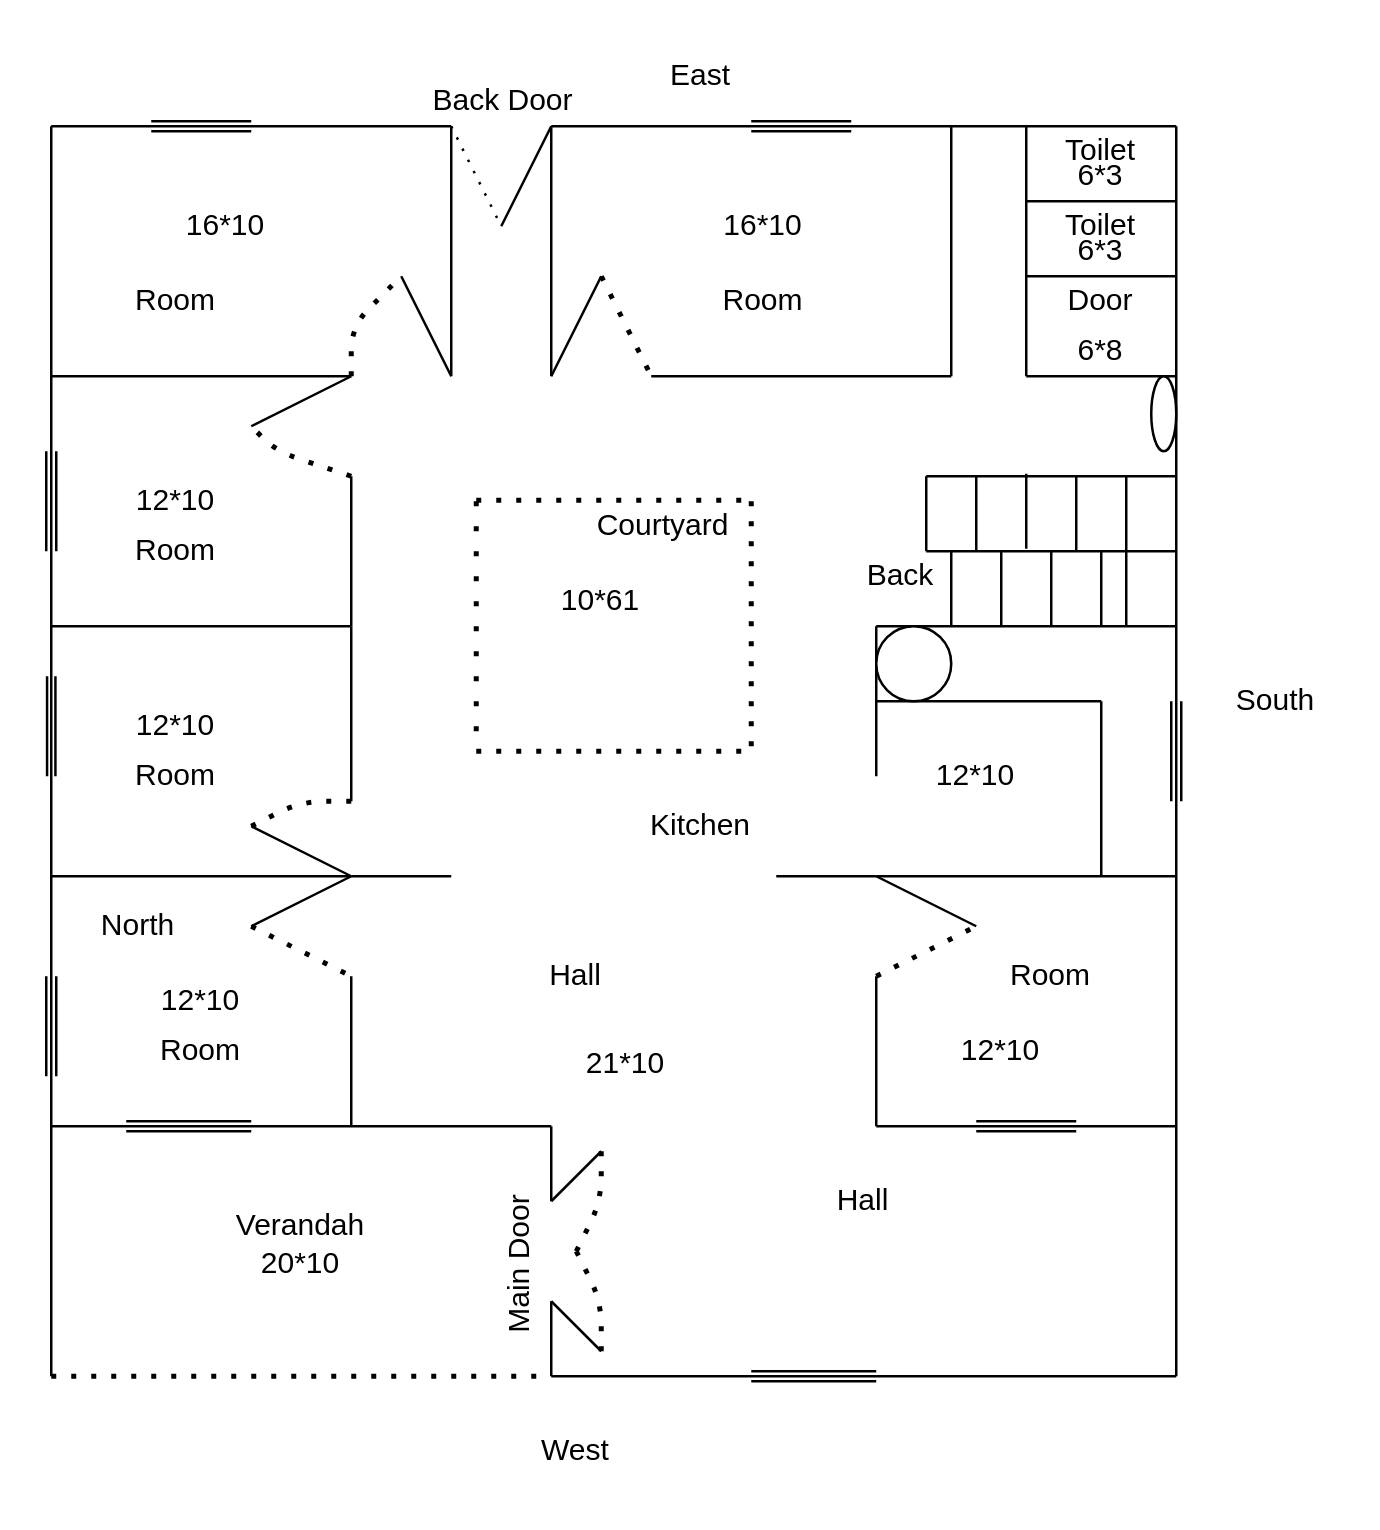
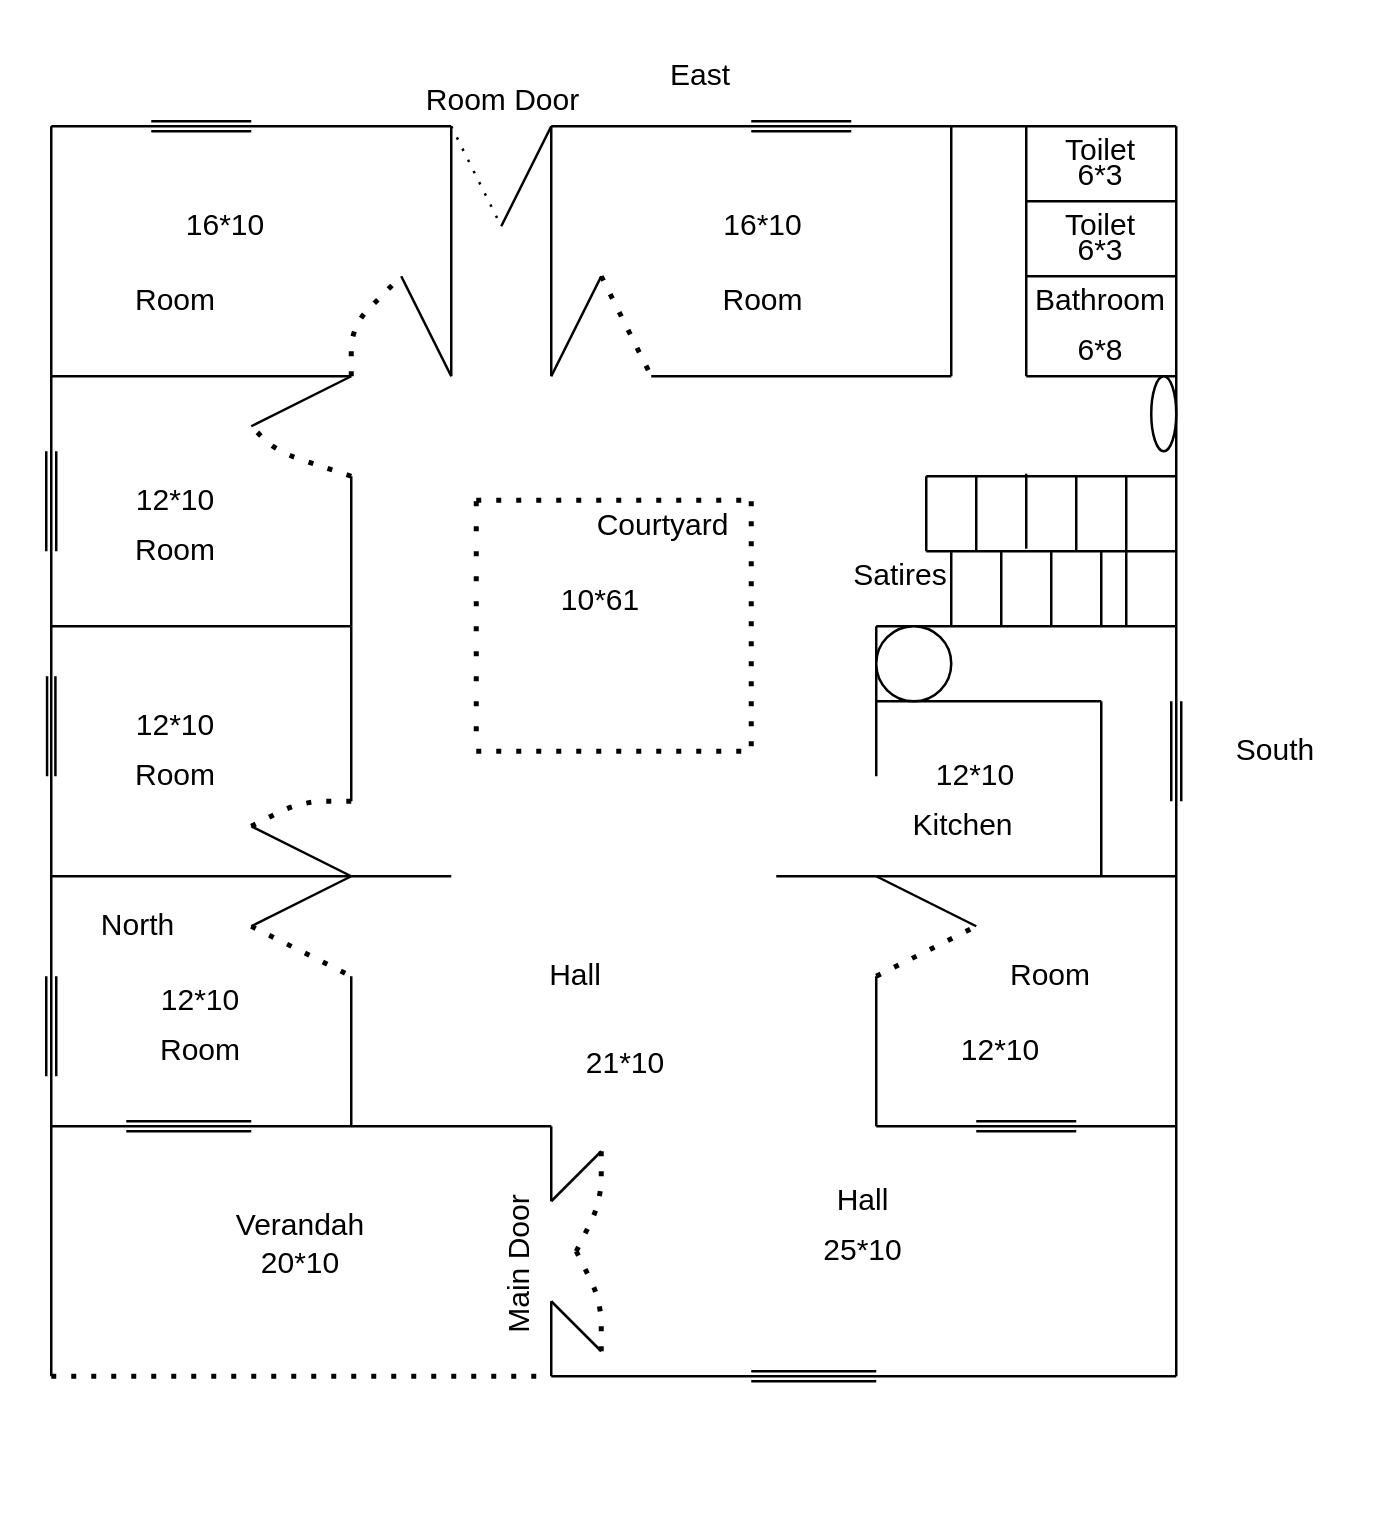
node "Back Door": label "Back Door" -> "Room Door"
node "Door": label "Door" -> "Bathroom"
node "Back": label "Back" -> "Satires"
node "South": moved (1276, 701) -> (1276, 751)
node "Kitchen": moved (701, 826) -> (964, 826)
node "25*10": added
node "West": removed
